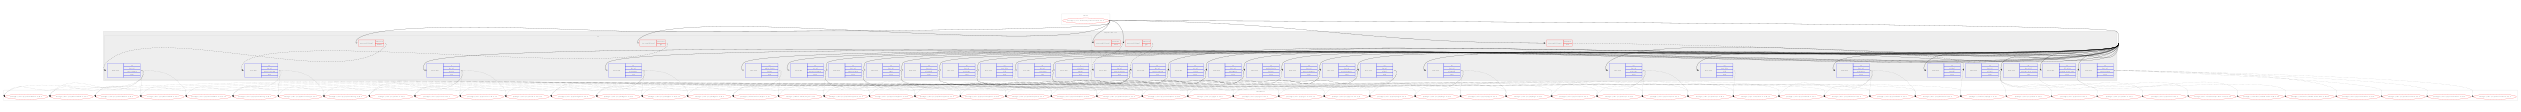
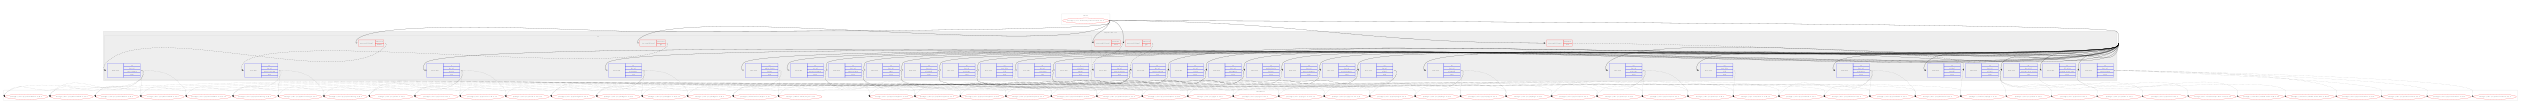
node "portage://dev-qt/qtprintsupport-5.13.2": removed
